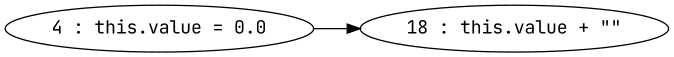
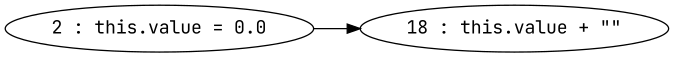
node "4 : this.value = 0.0": label "4 : this.value = 0.0" -> "2 : this.value = 0.0"
